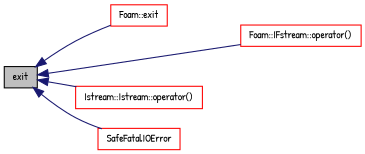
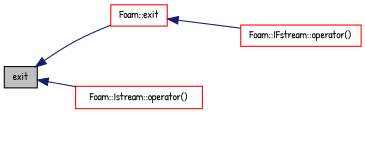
edge "Foam::IFstream::operator()" -> "exit": now "Foam::IFstream::operator()" -> "Foam::exit"
node "Istream::Istream::operator()": label "Istream::Istream::operator()" -> "Foam::Istream::operator()"
node "SafeFatalIOError": removed
